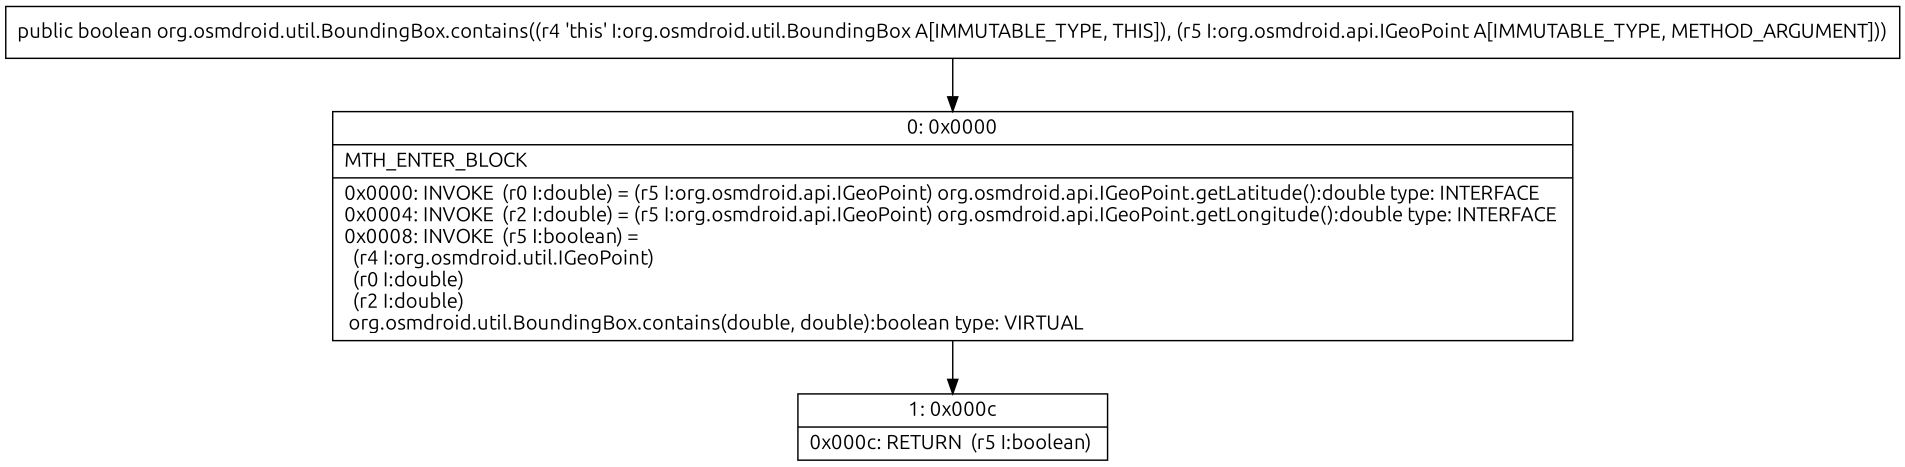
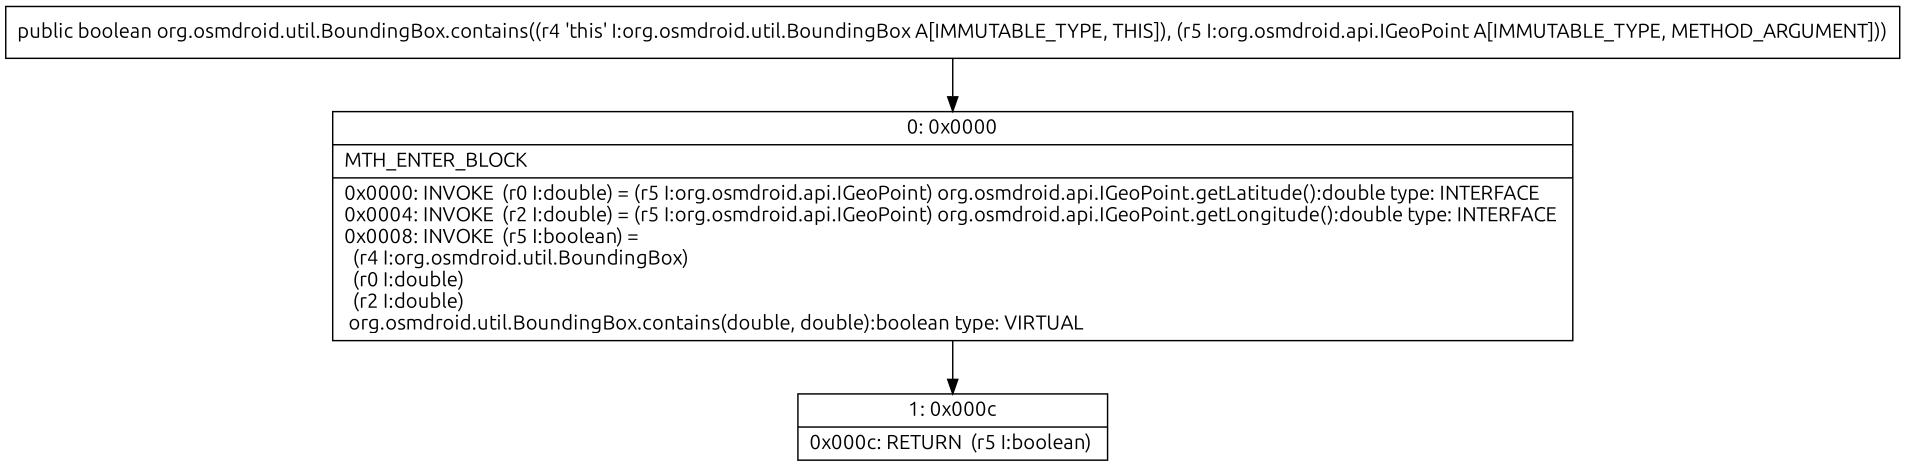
node "0: 0x0000": text "(r4 I:org.osmdroid.util.IGeoPoint)" -> "(r4 I:org.osmdroid.util.BoundingBox)"
